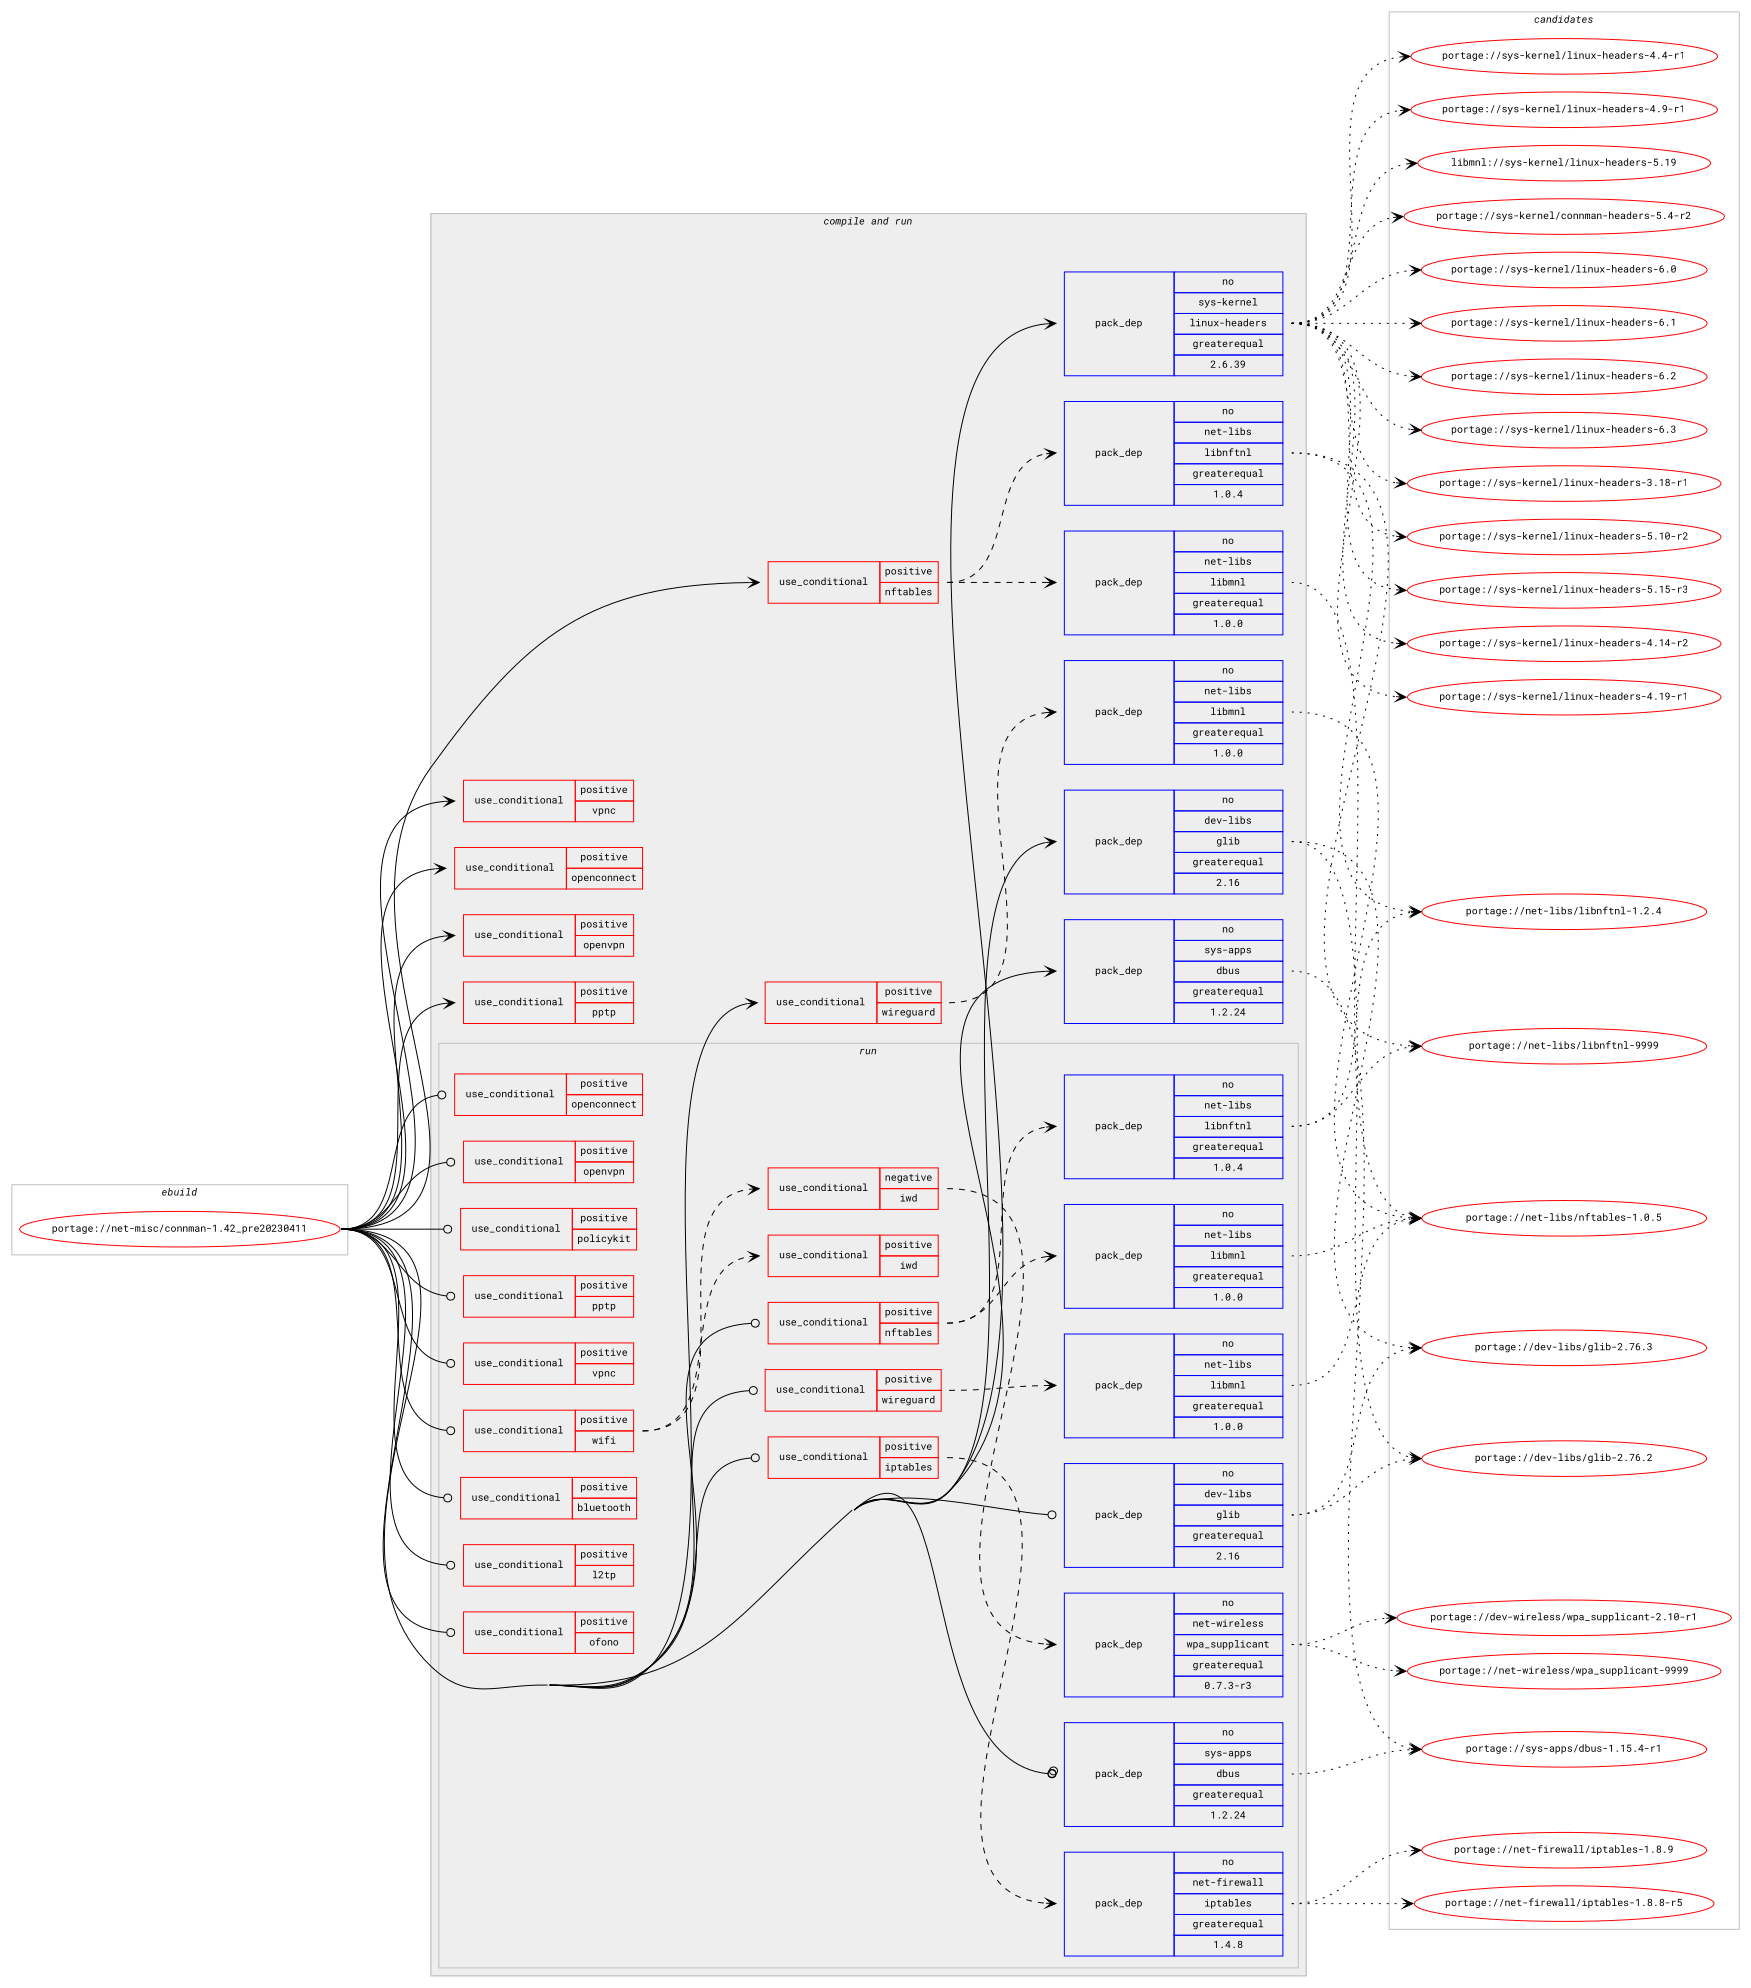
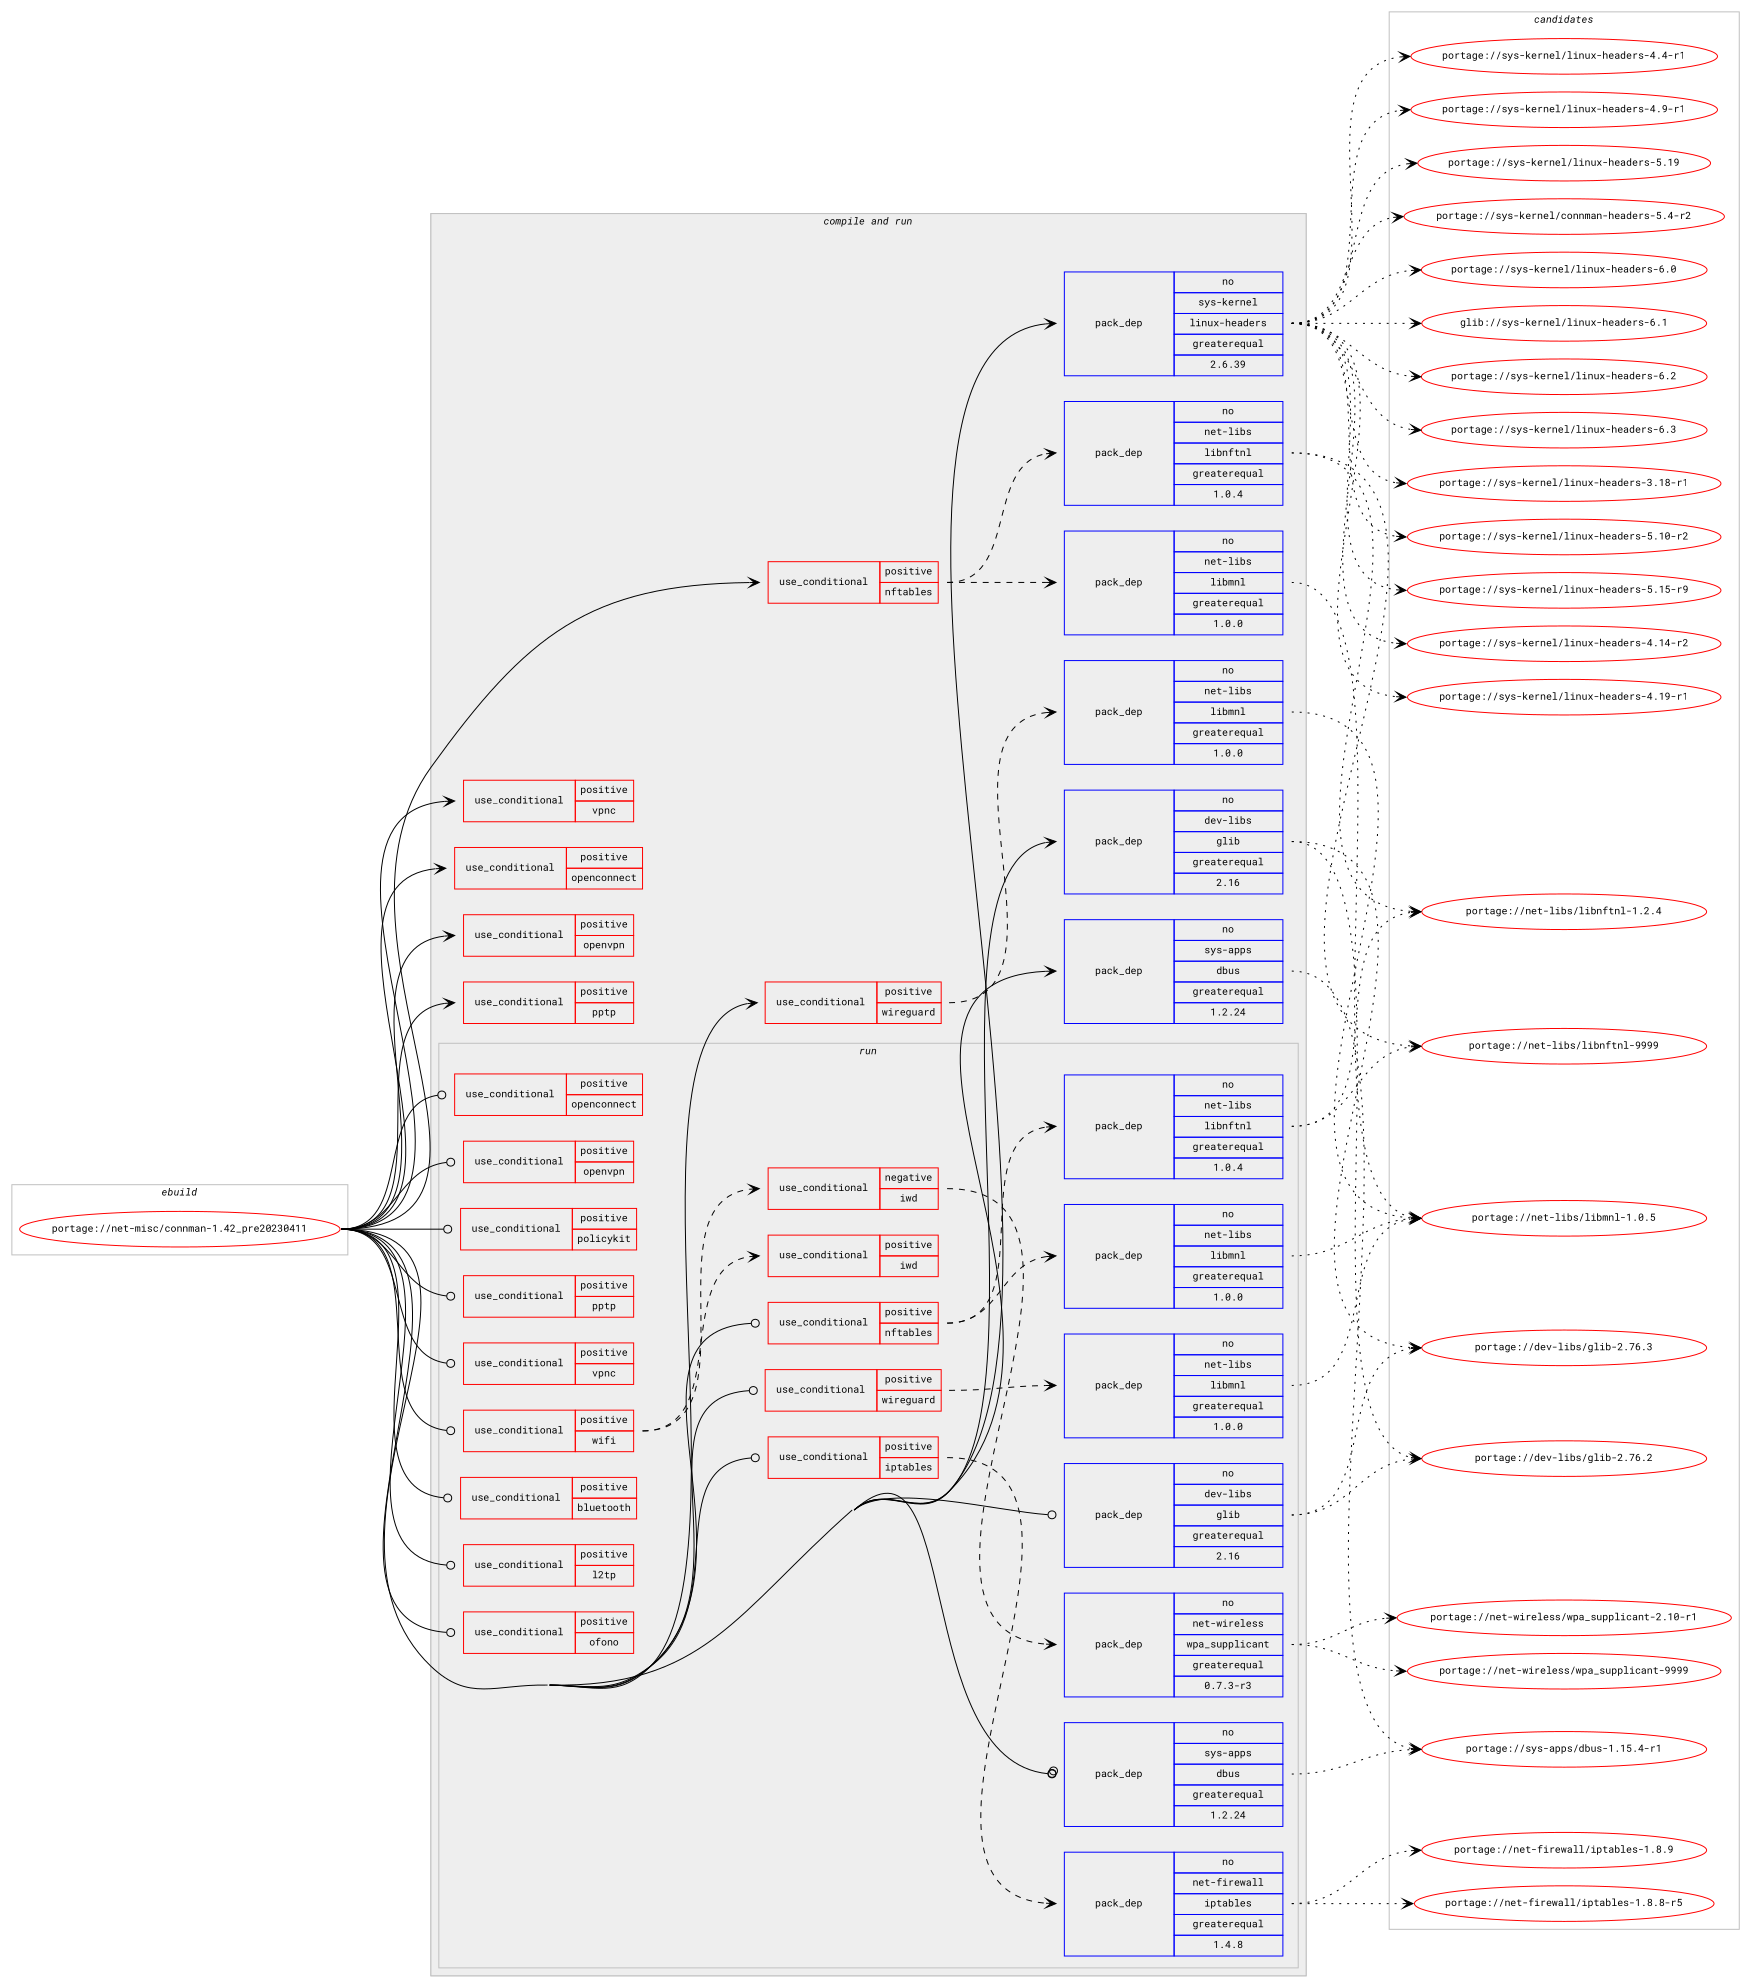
node "libmnl://sys-kernel/linux-headers-5.19": label "libmnl://sys-kernel/linux-headers-5.19" -> "portage://sys-kernel/linux-headers-5.19"
node "portage://sys-kernel/linux-headers-6.1": label "portage://sys-kernel/linux-headers-6.1" -> "glib://sys-kernel/linux-headers-6.1"
node "portage://sys-kernel/linux-headers-5.15-r3": label "portage://sys-kernel/linux-headers-5.15-r3" -> "portage://sys-kernel/linux-headers-5.15-r9"
node "portage://net-libs/nftables-1.0.5": label "portage://net-libs/nftables-1.0.5" -> "portage://net-libs/libmnl-1.0.5"
node "portage://dev-wireless/wpa_supplicant-2.10-r1": label "portage://dev-wireless/wpa_supplicant-2.10-r1" -> "portage://net-wireless/wpa_supplicant-2.10-r1"
